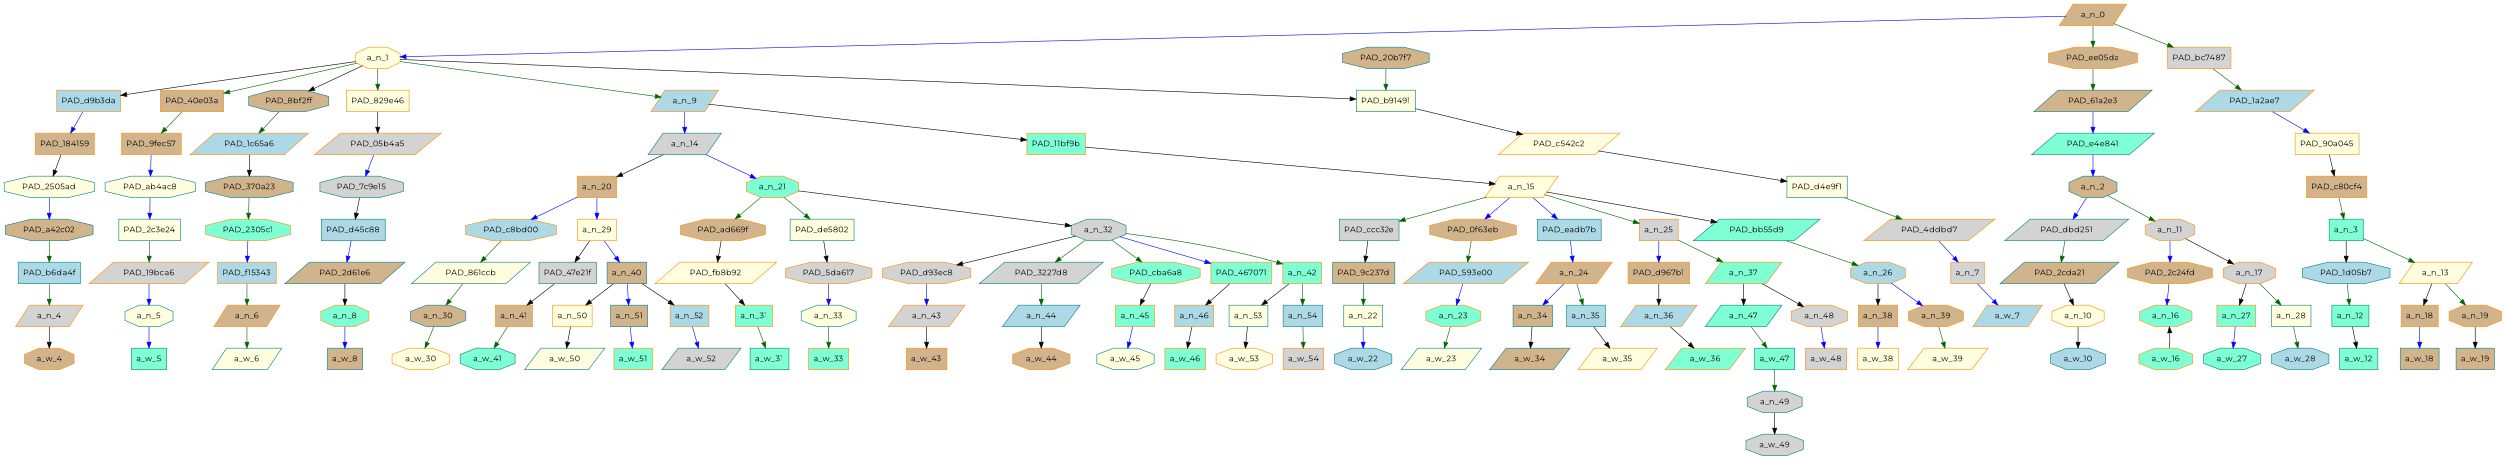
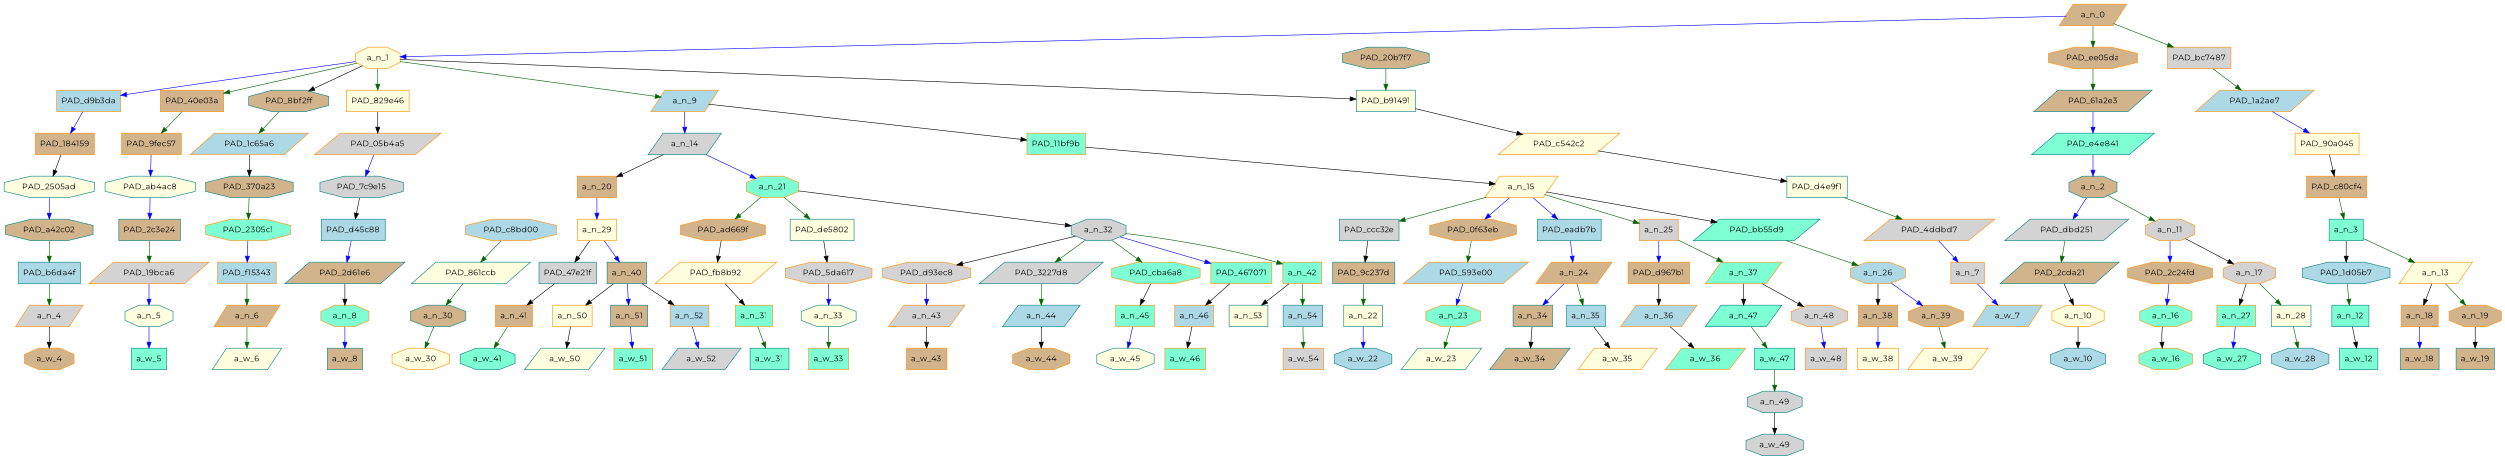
edge "a_n_1" -> "PAD_d9b3da": color black -> blue
edge "a_n_20" -> "PAD_c8bd00": removed
node "PAD_2c3e24": fillcolor lightyellow -> tan
edge "a_w_16" -> "a_n_16": reversed
node "a_w_53": removed
